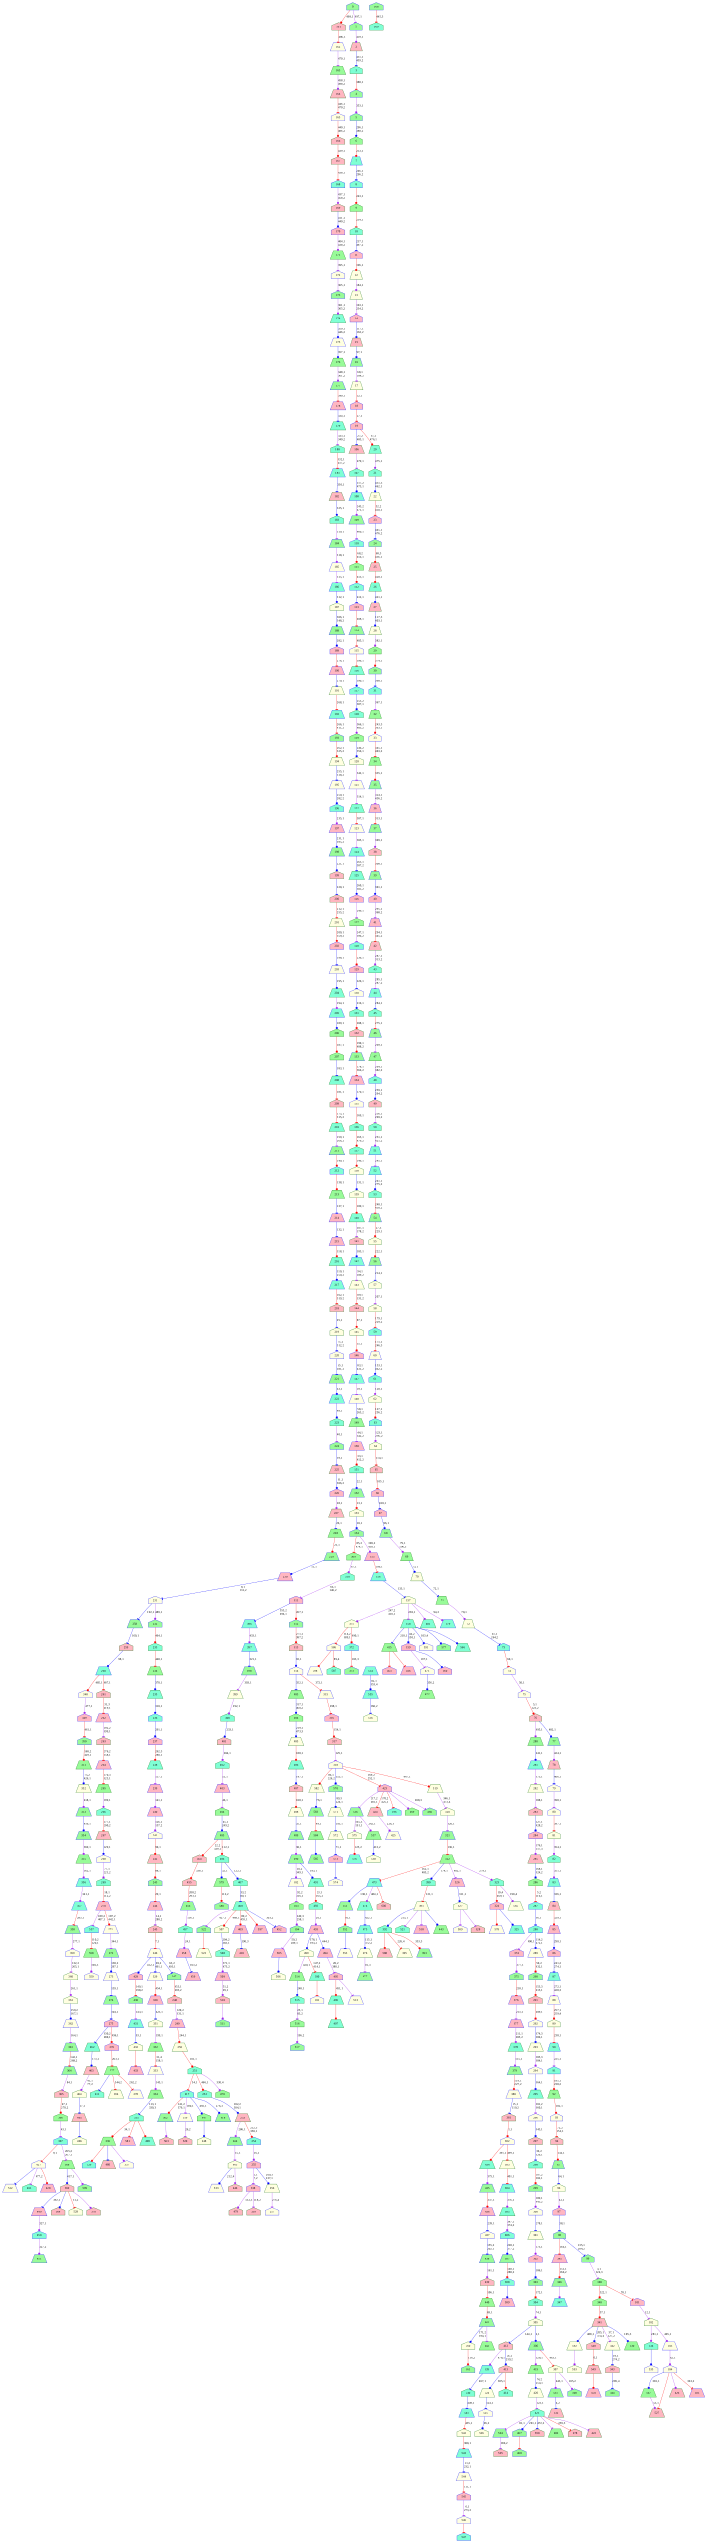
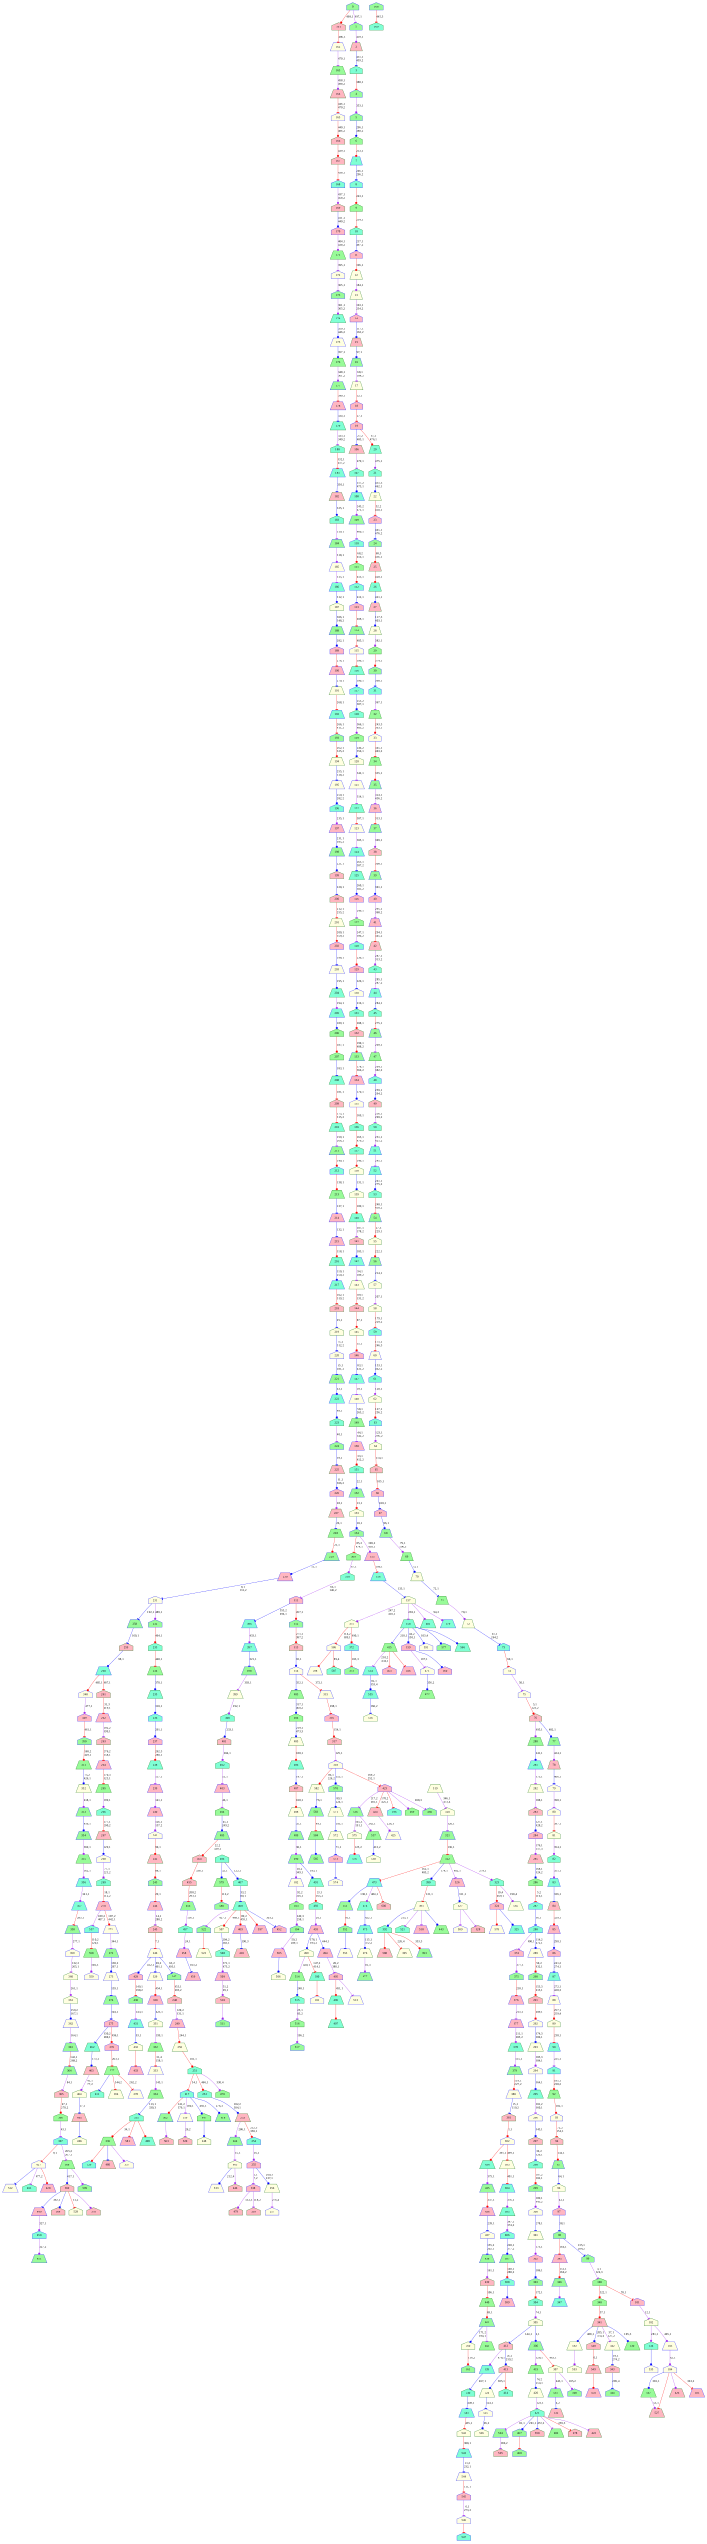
edge "415" -> "554": added, label "210,2 434,1"
edge "318" -> "319": removed, label "447,1"
edge "405" -> "406": removed, label "112,1"
edge "476" -> "477": arrowhead tee -> dot
